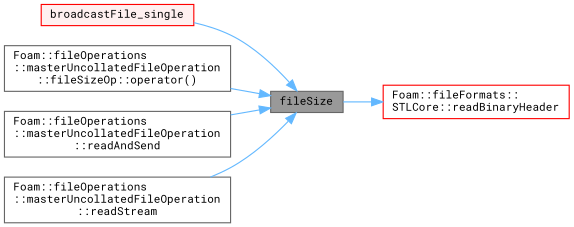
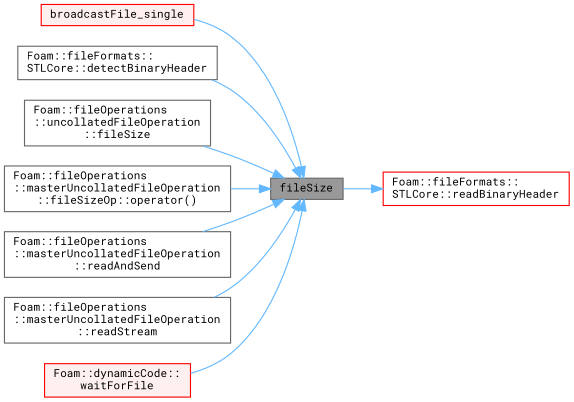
node "Foam::fileFormats:: STLCore::detectBinaryHeader": added
node "Foam::fileOperations ::uncollatedFileOperation ::fileSize": added
node "Foam::dynamicCode:: waitForFile": added
